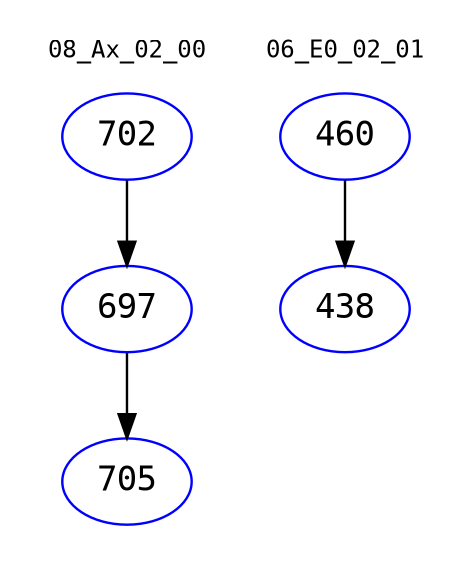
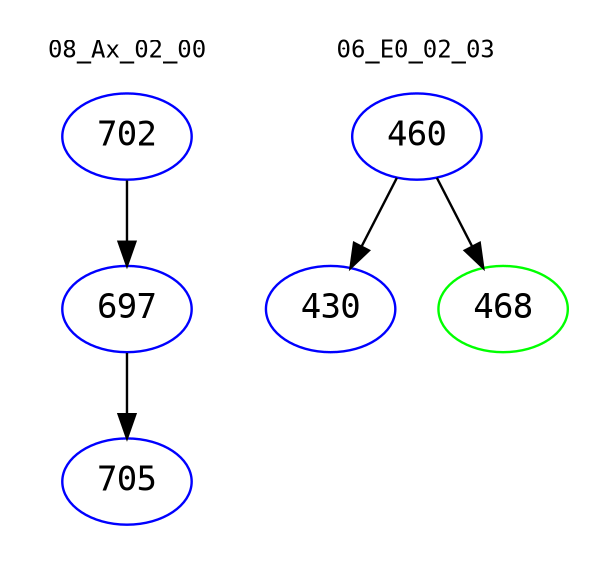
cluster "06_E0_02_01": label "06_E0_02_01" -> "06_E0_02_03"
node "438": label "438" -> "430"
node "468": added
